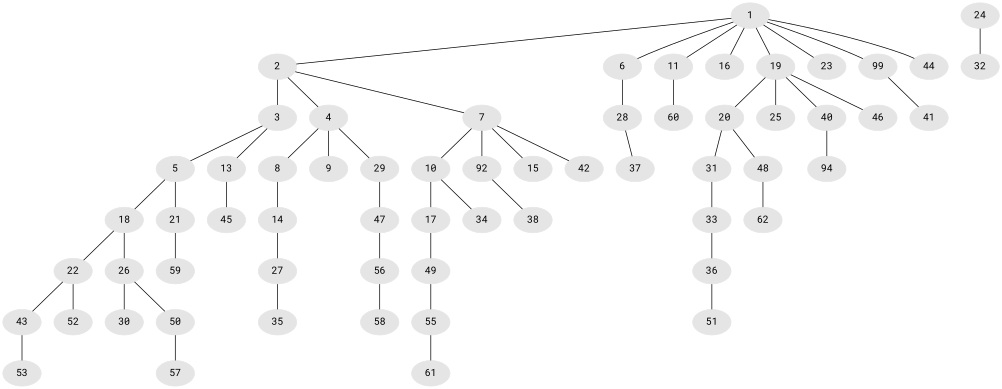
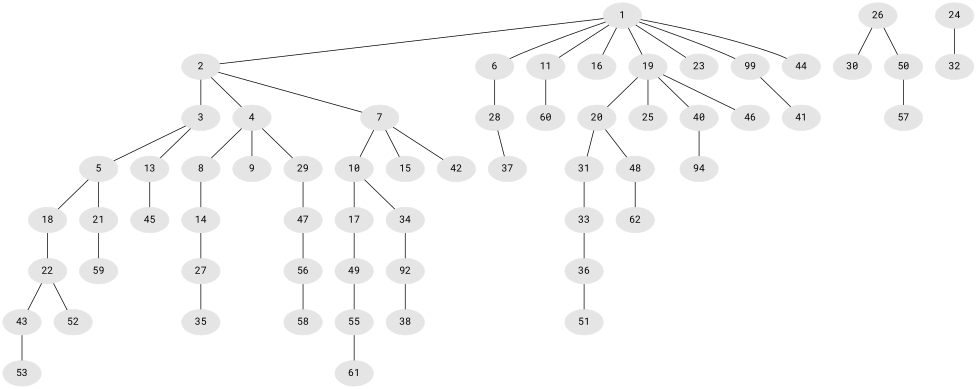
edge "7" -- "92": now "34" -- "92"
edge "18" -- "26": removed
